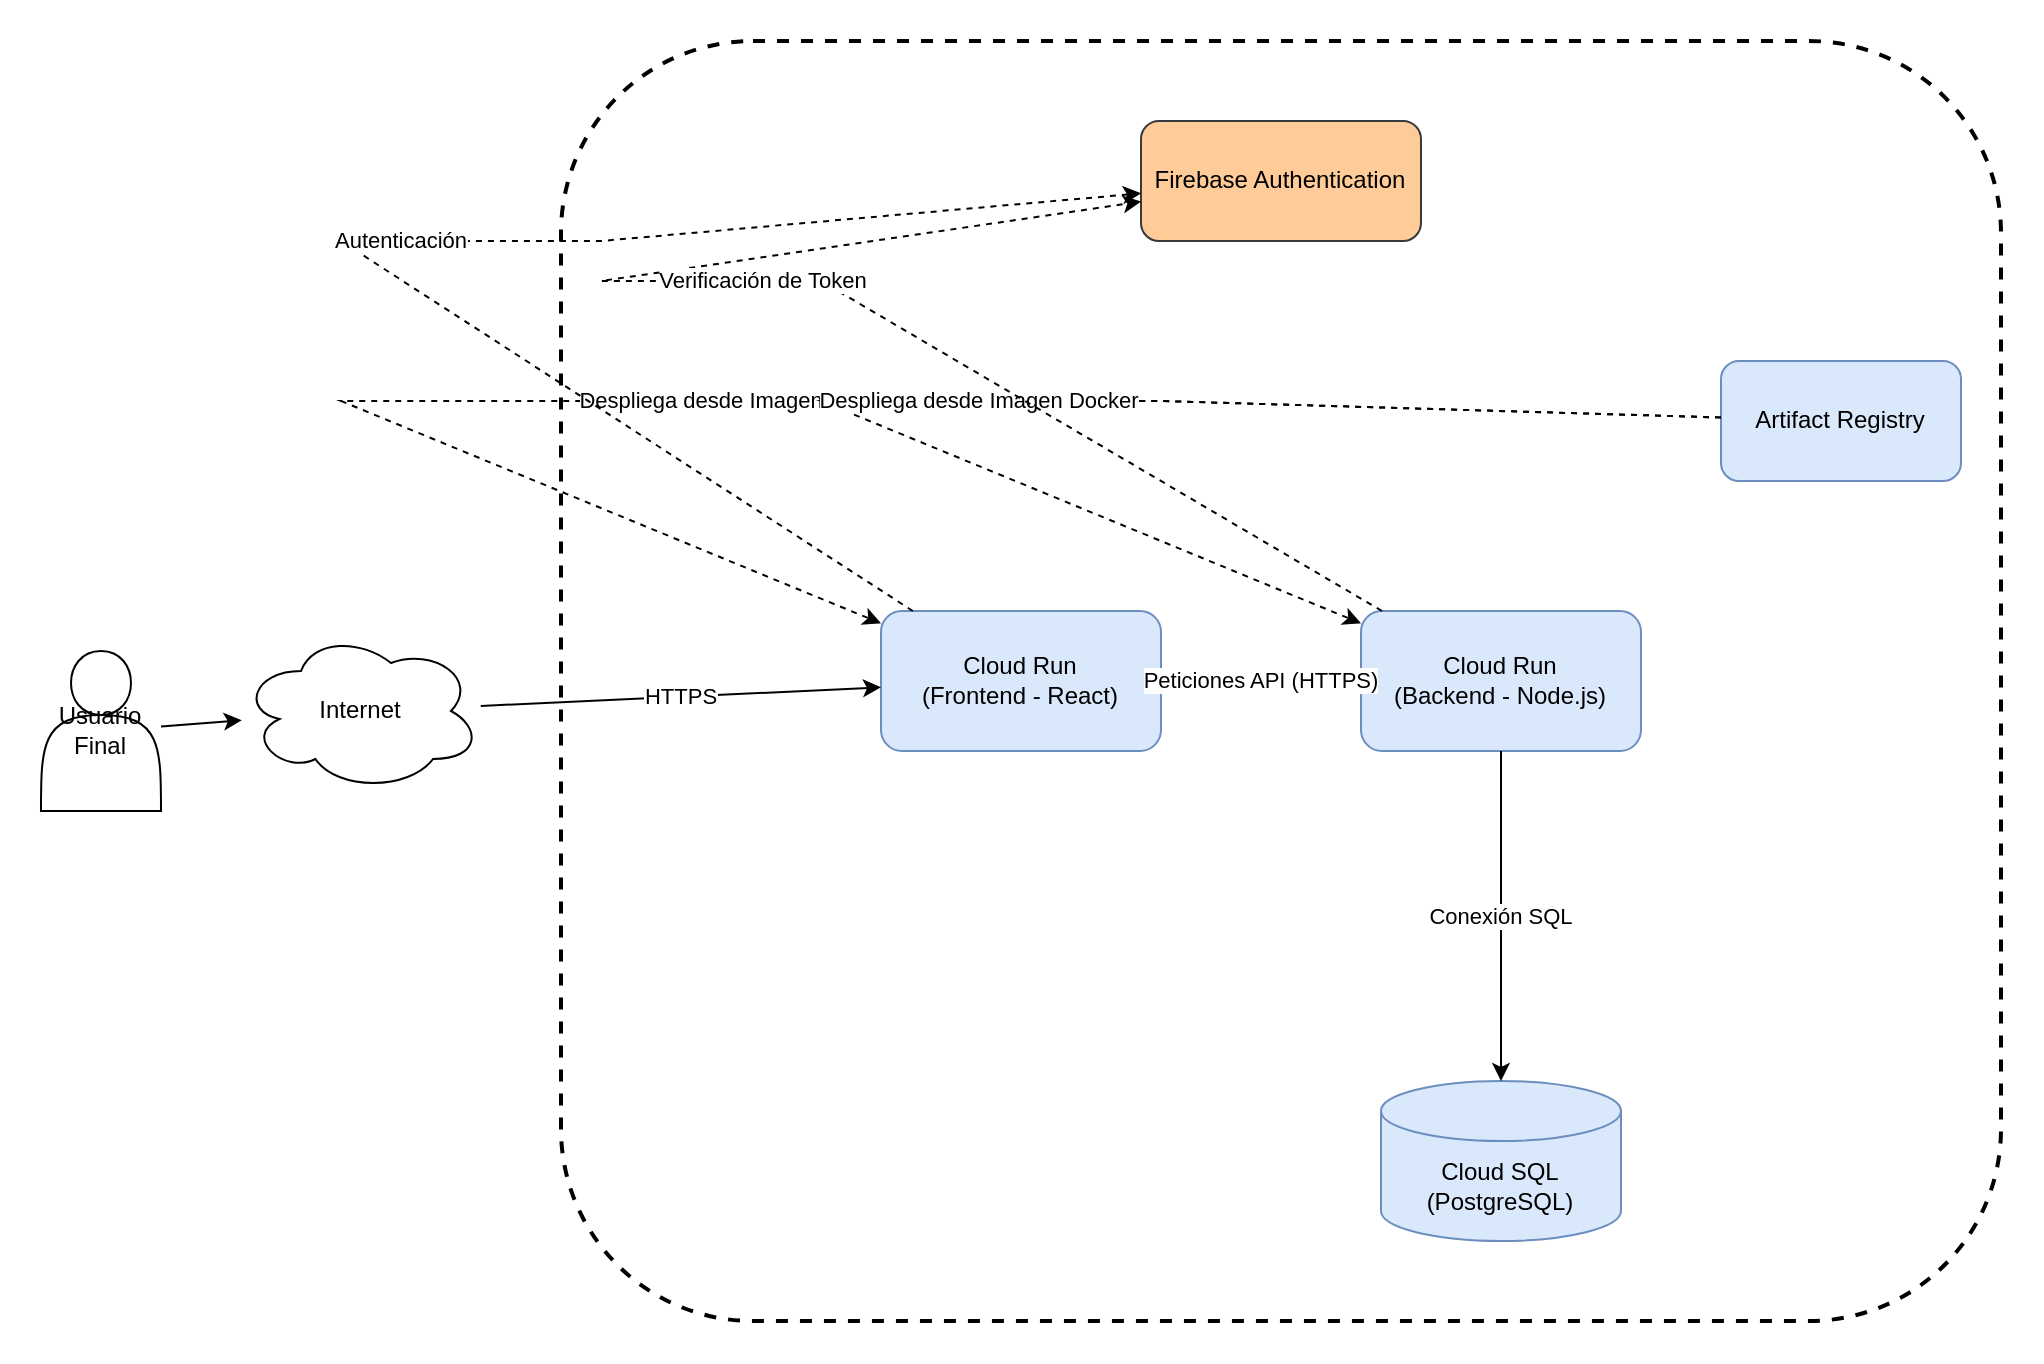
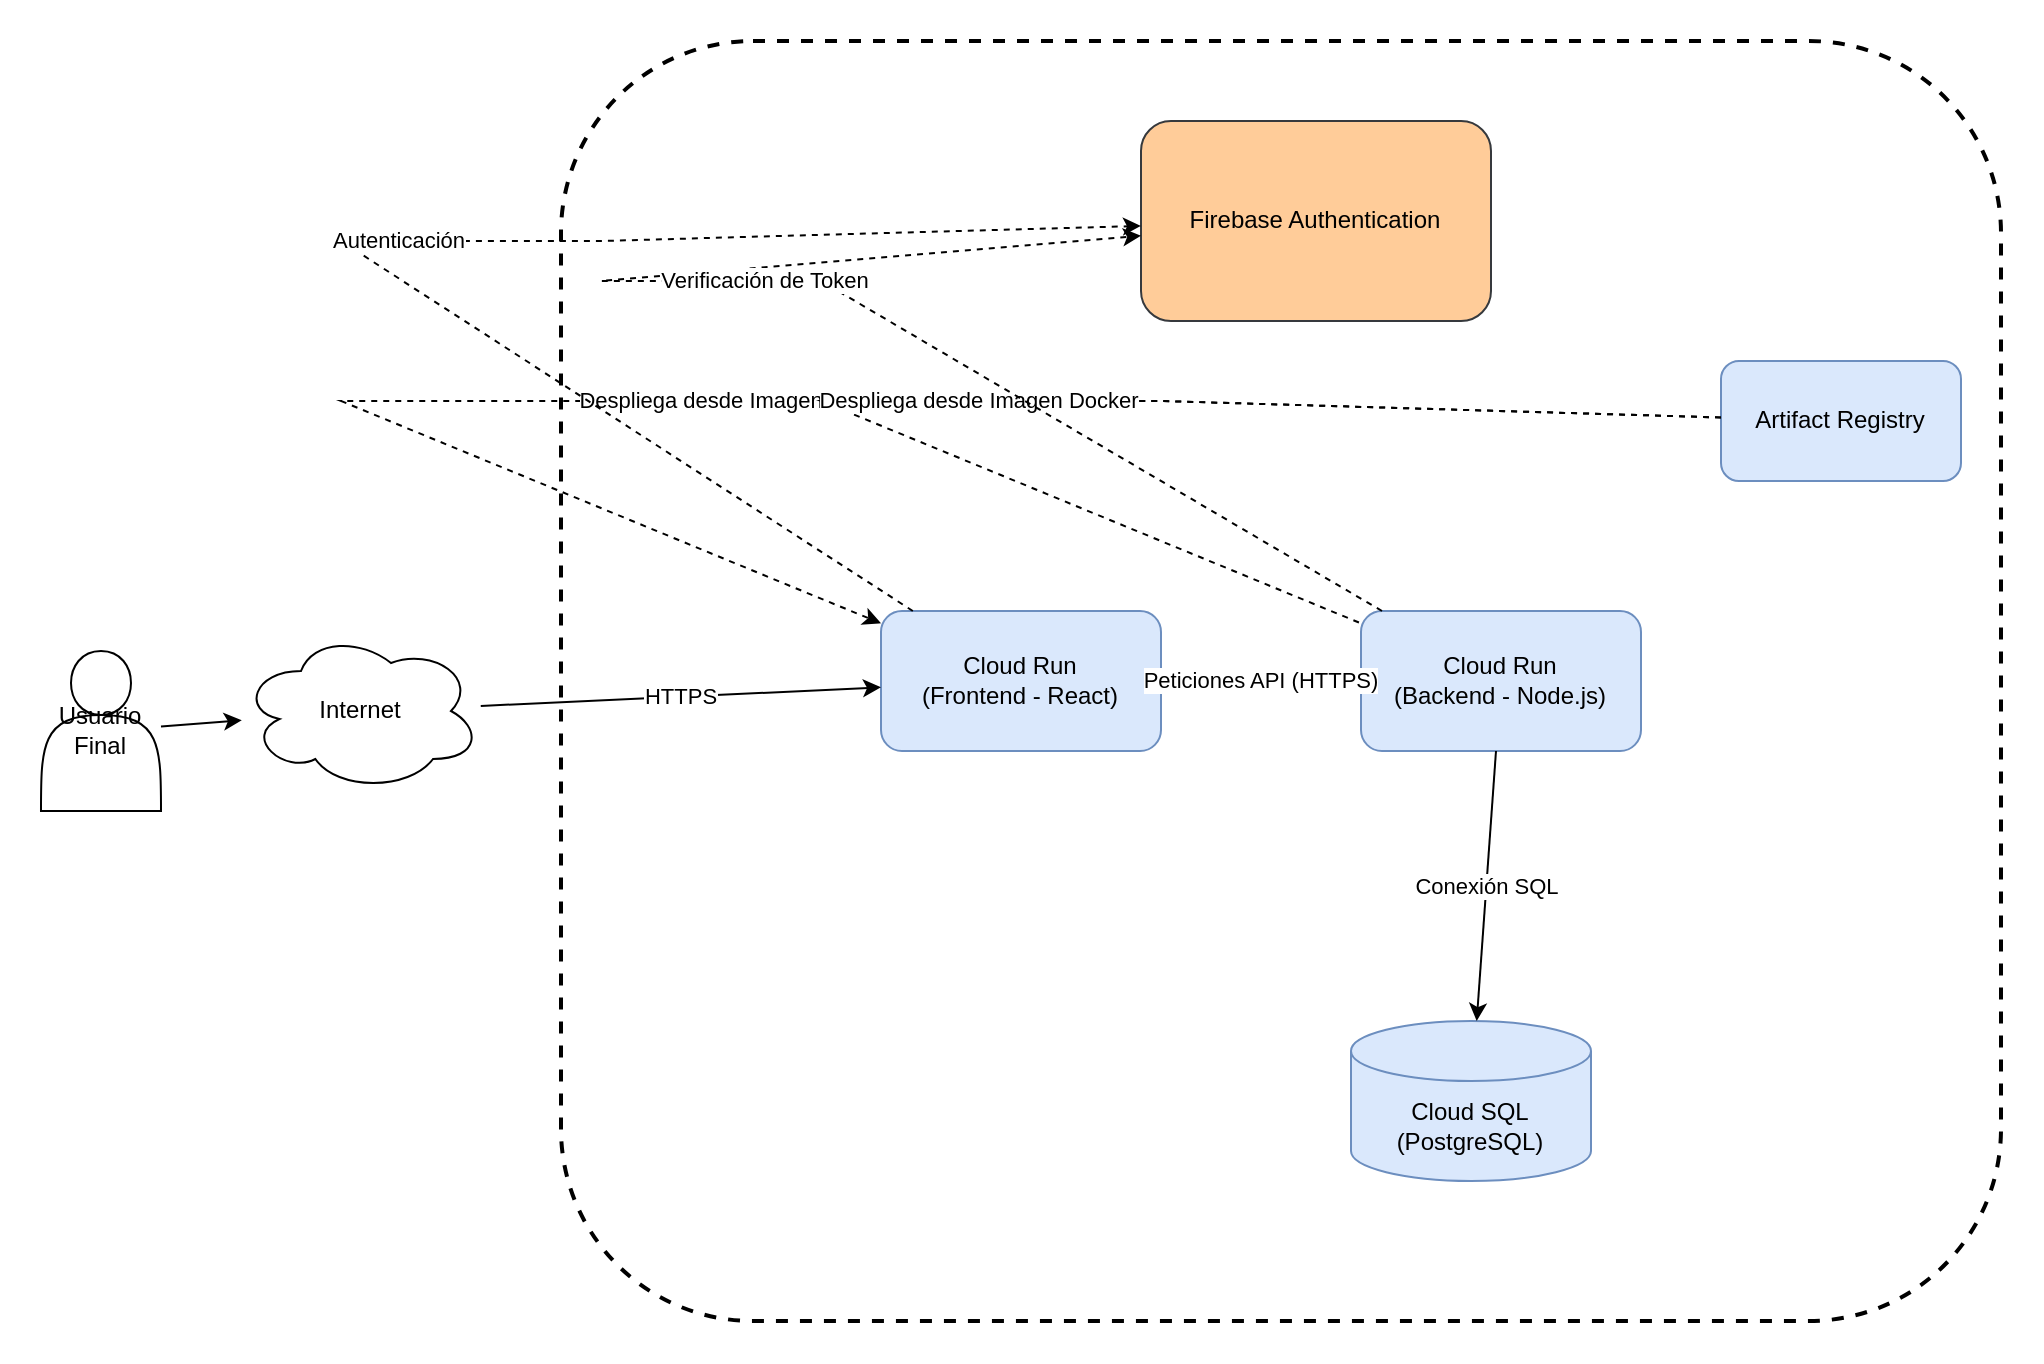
node "Firebase Authentication": size 280x120 -> 350x200
edge "Artifact Registry" -> "Cloud Run (Backend - Node.js)": arrowhead classic -> none
node "Cloud SQL (PostgreSQL)": moved (1501, 1161) -> (1471, 1101)
